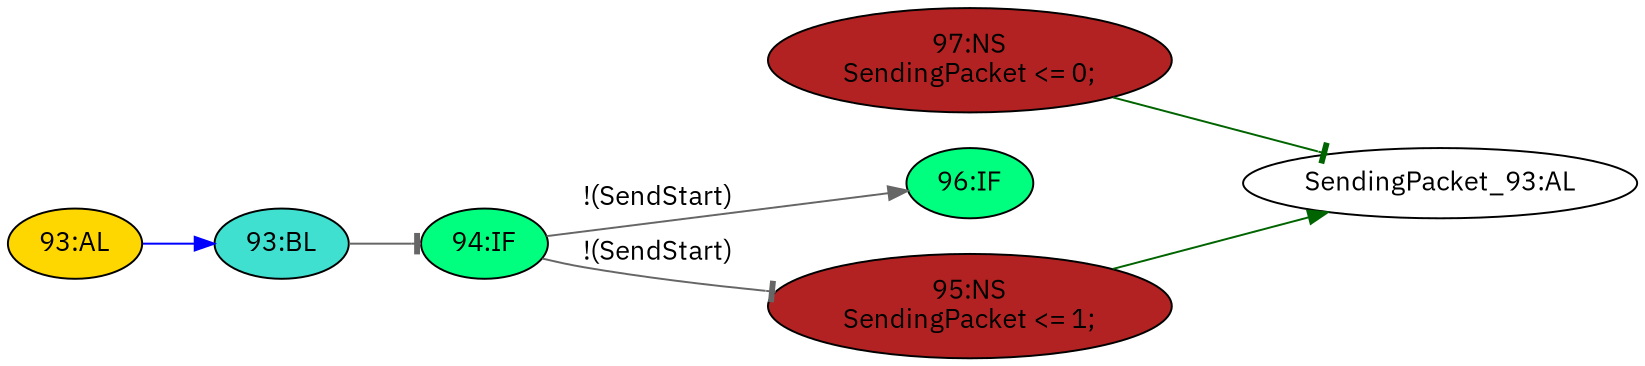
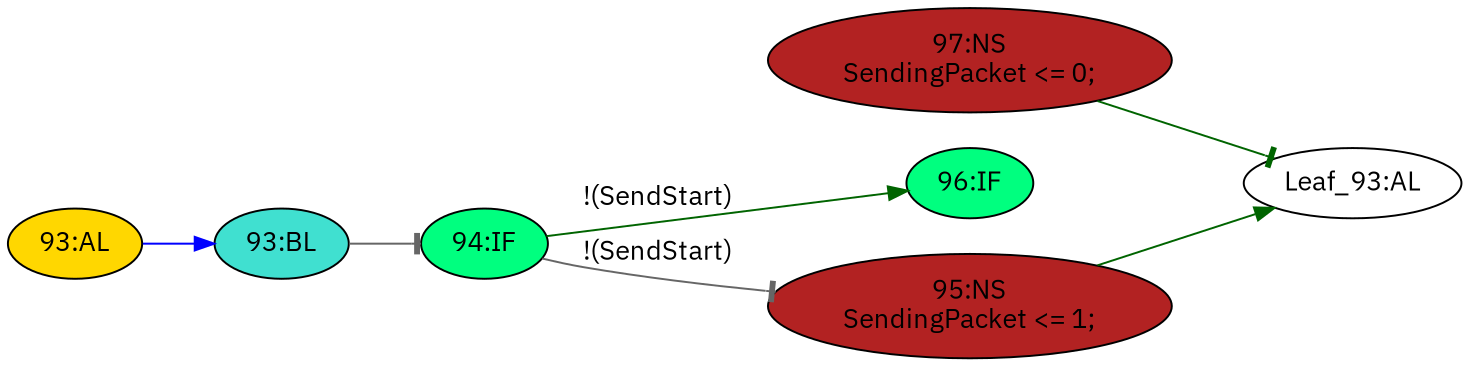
node "SendingPacket_93:AL": label "SendingPacket_93:AL" -> "Leaf_93:AL"
edge "94:IF" -> "96:IF": color gray40 -> darkgreen
